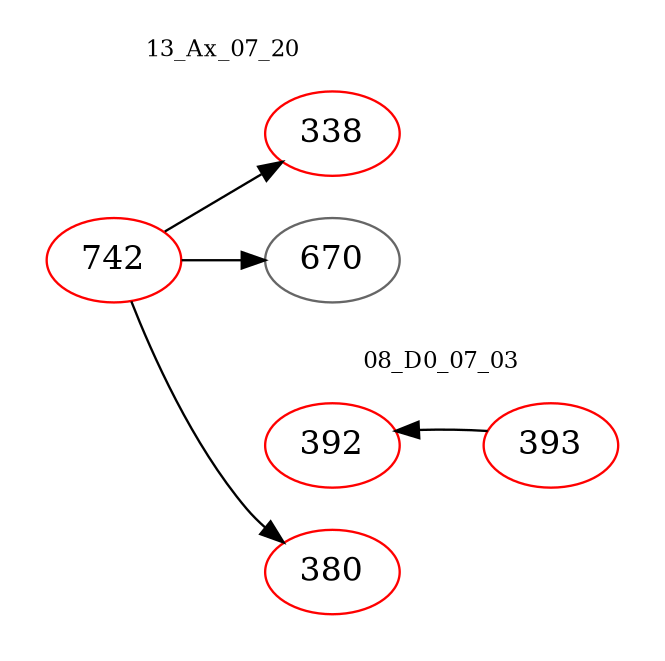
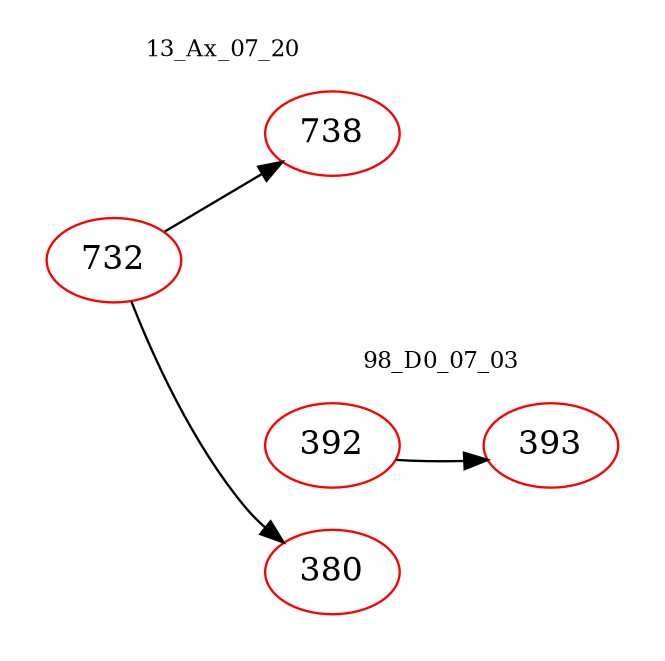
node "338": label "338" -> "738"
node "742": label "742" -> "732"
node "670": removed
cluster "08_D0_07_03": label "08_D0_07_03" -> "98_D0_07_03"
edge "393" -> "392": reversed
